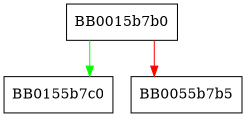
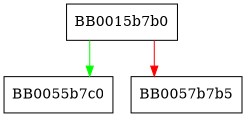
node "BB0155b7c0": label "BB0155b7c0" -> "BB0055b7c0"
node "BB0055b7b5": label "BB0055b7b5" -> "BB0057b7b5"
